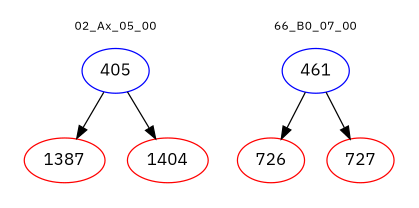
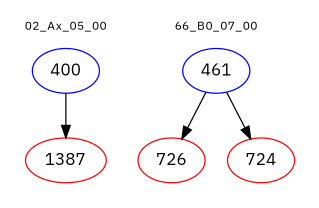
node "405": label "405" -> "400"
node "1404": removed
node "727": label "727" -> "724"
